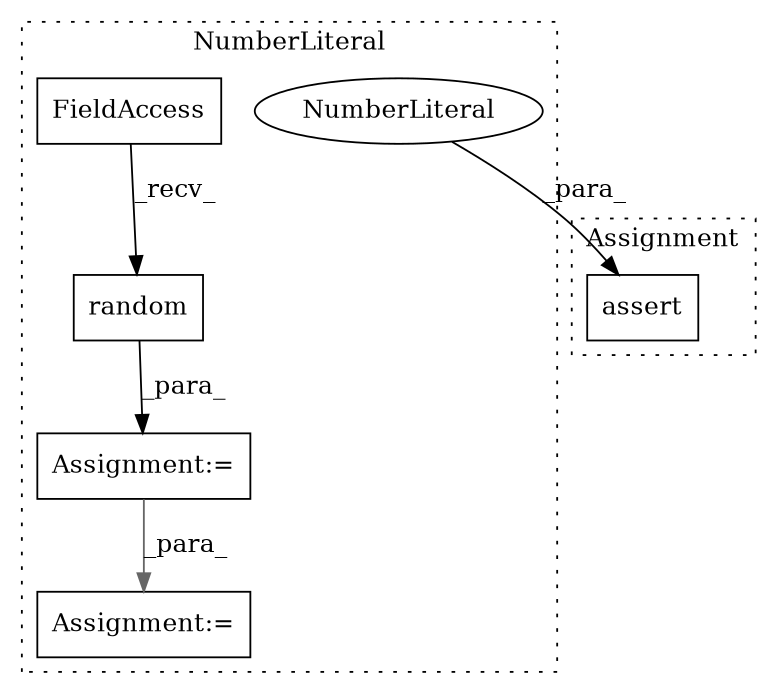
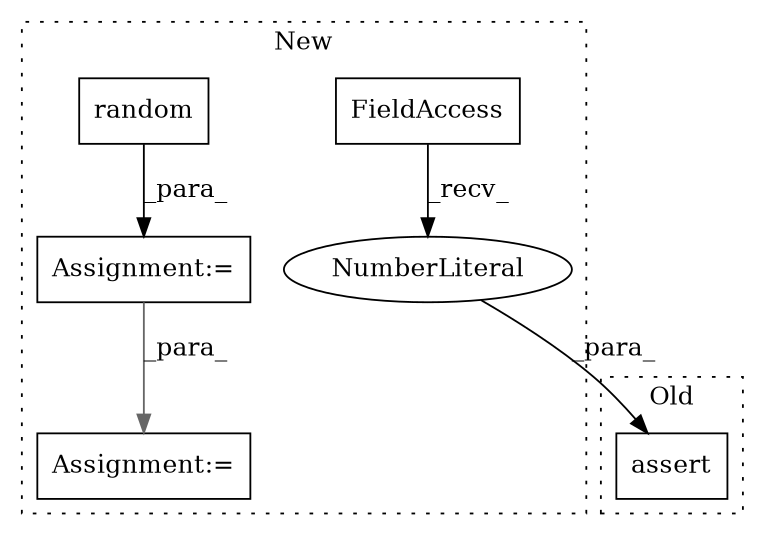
cluster "NumberLiteral": label "NumberLiteral" -> "New"
edge "FieldAccess" -> "random": now "FieldAccess" -> "NumberLiteral"
cluster "Assignment": label "Assignment" -> "Old"
